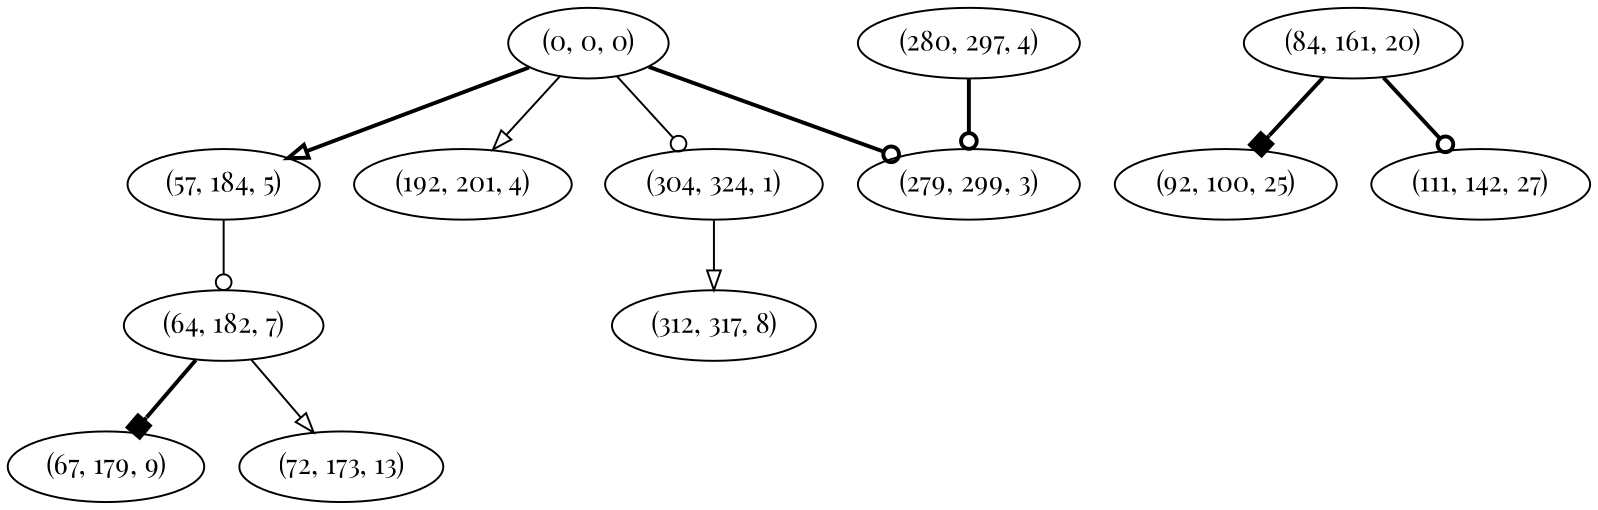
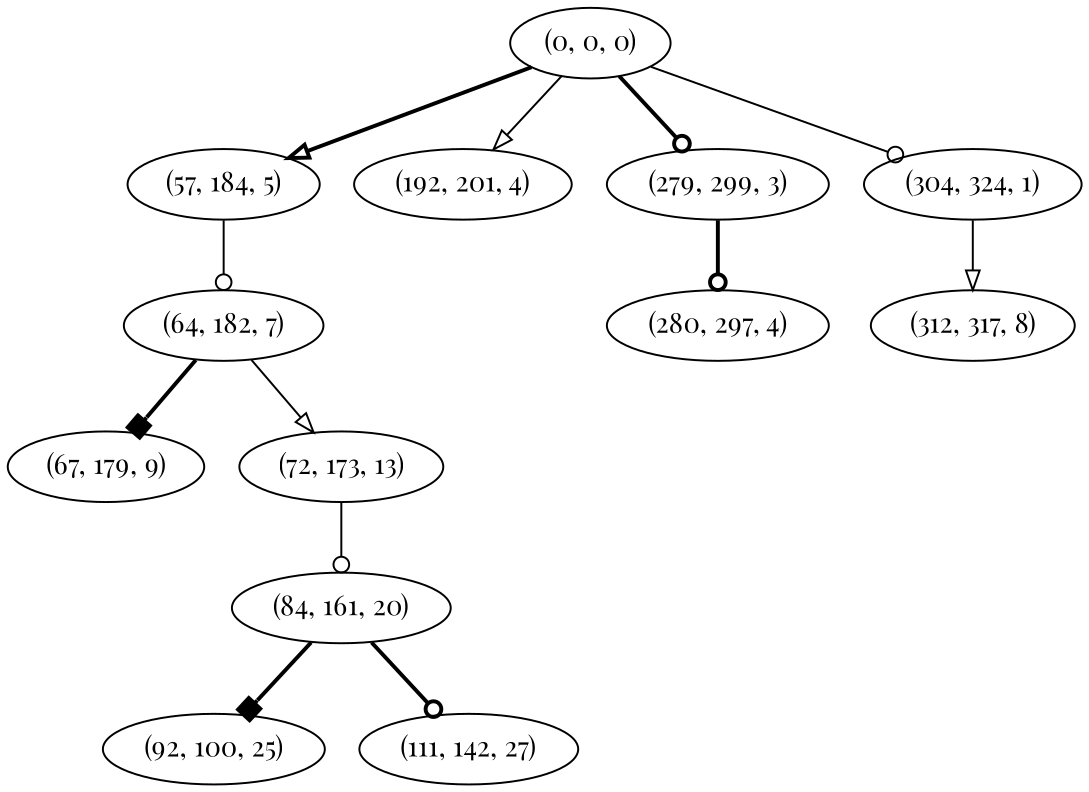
edge "(280, 297, 4)" -> "(279, 299, 3)": reversed
edge "(72, 173, 13)" -> "(84, 161, 20)": added
